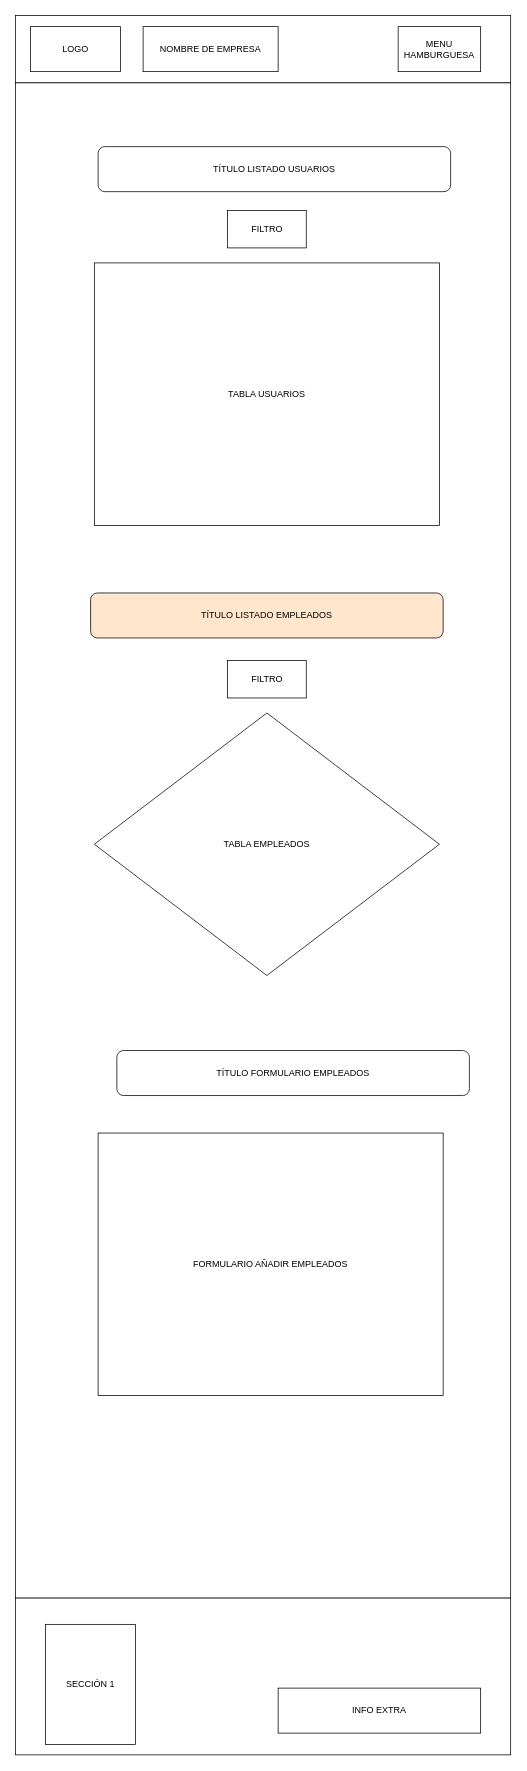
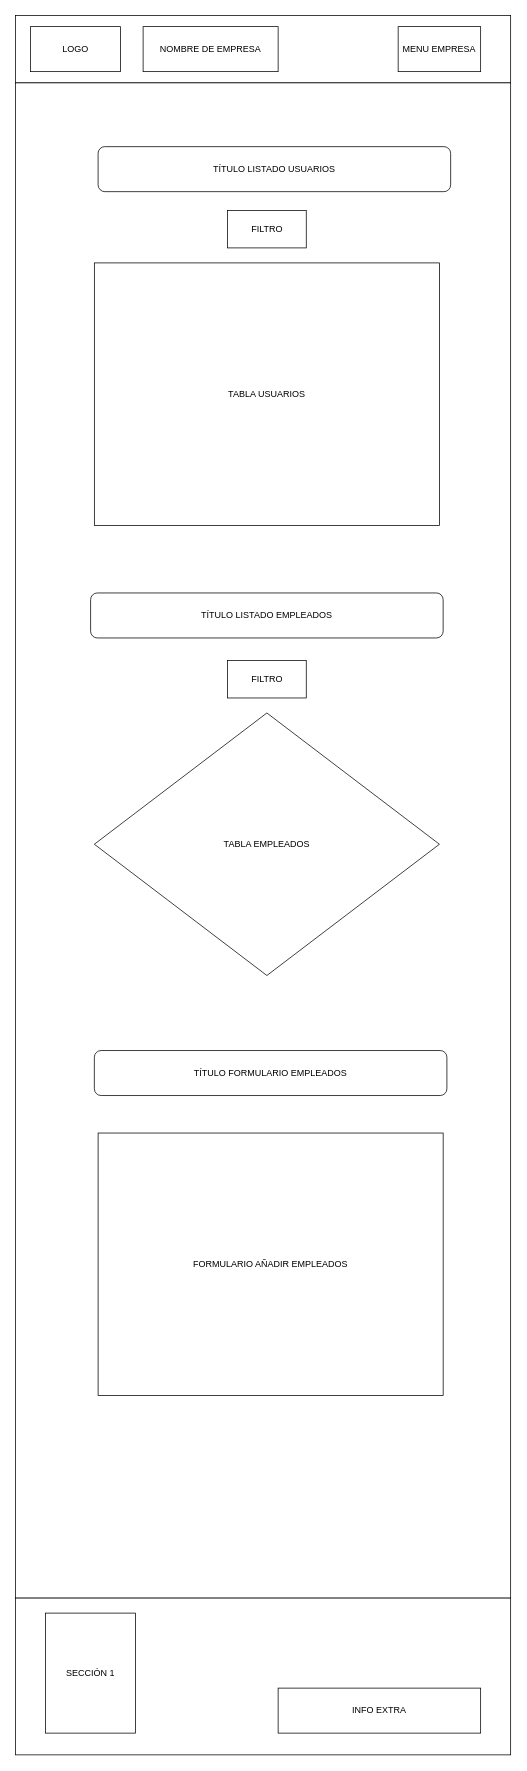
node "MENU HAMBURGUESA": label "MENU HAMBURGUESA" -> "MENU EMPRESA"
node "TÍTULO LISTADO EMPLEADOS": fillcolor #ffe6cc -> #ffffff
node "TÍTULO FORMULARIO EMPLEADOS": moved (293, 1073) -> (270, 1073)
node "SECCIÓN 1": moved (90, 1684) -> (90, 1673)
